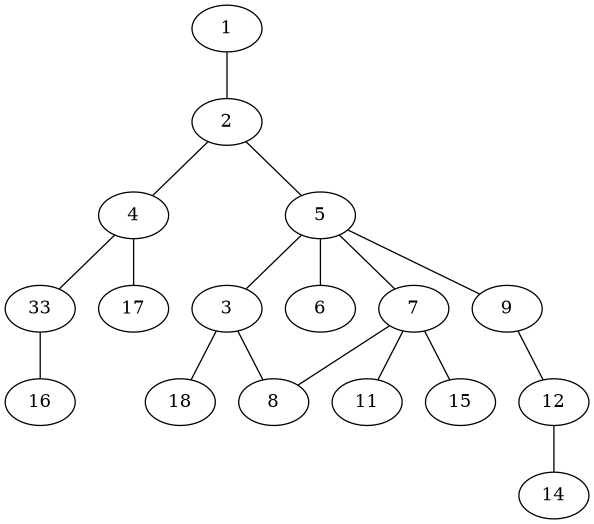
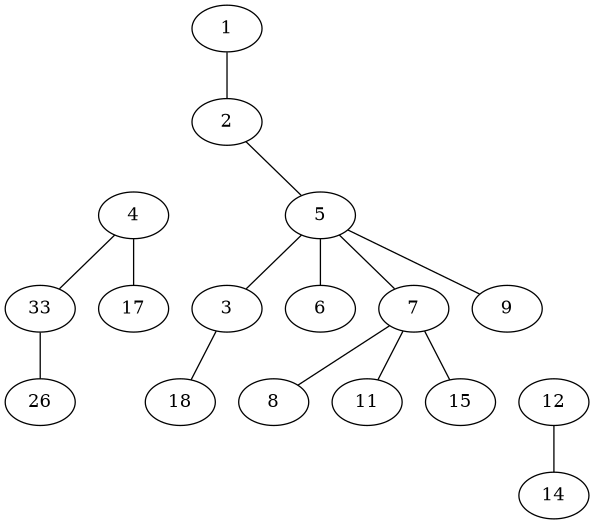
edge "2" -- "4": removed
edge "3" -- "8": removed
edge "9" -- "12": removed
node "16": label "16" -> "26"
